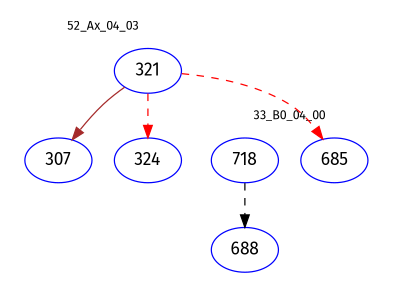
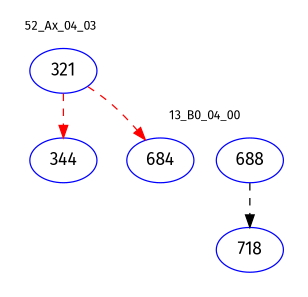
cluster "33_B0_04_00": label "33_B0_04_00" -> "13_B0_04_00"
node "307": removed
node "324": label "324" -> "344"
node "685": label "685" -> "684"
edge "718" -> "688": reversed
